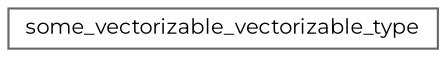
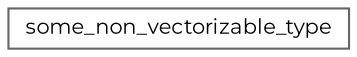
node "some_vectorizable_vectorizable_type": label "some_vectorizable_vectorizable_type" -> "some_non_vectorizable_type"
